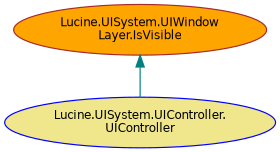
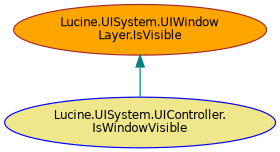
node "Lucine.UISystem.UIController. UIController": label "Lucine.UISystem.UIController. UIController" -> "Lucine.UISystem.UIController. IsWindowVisible"
